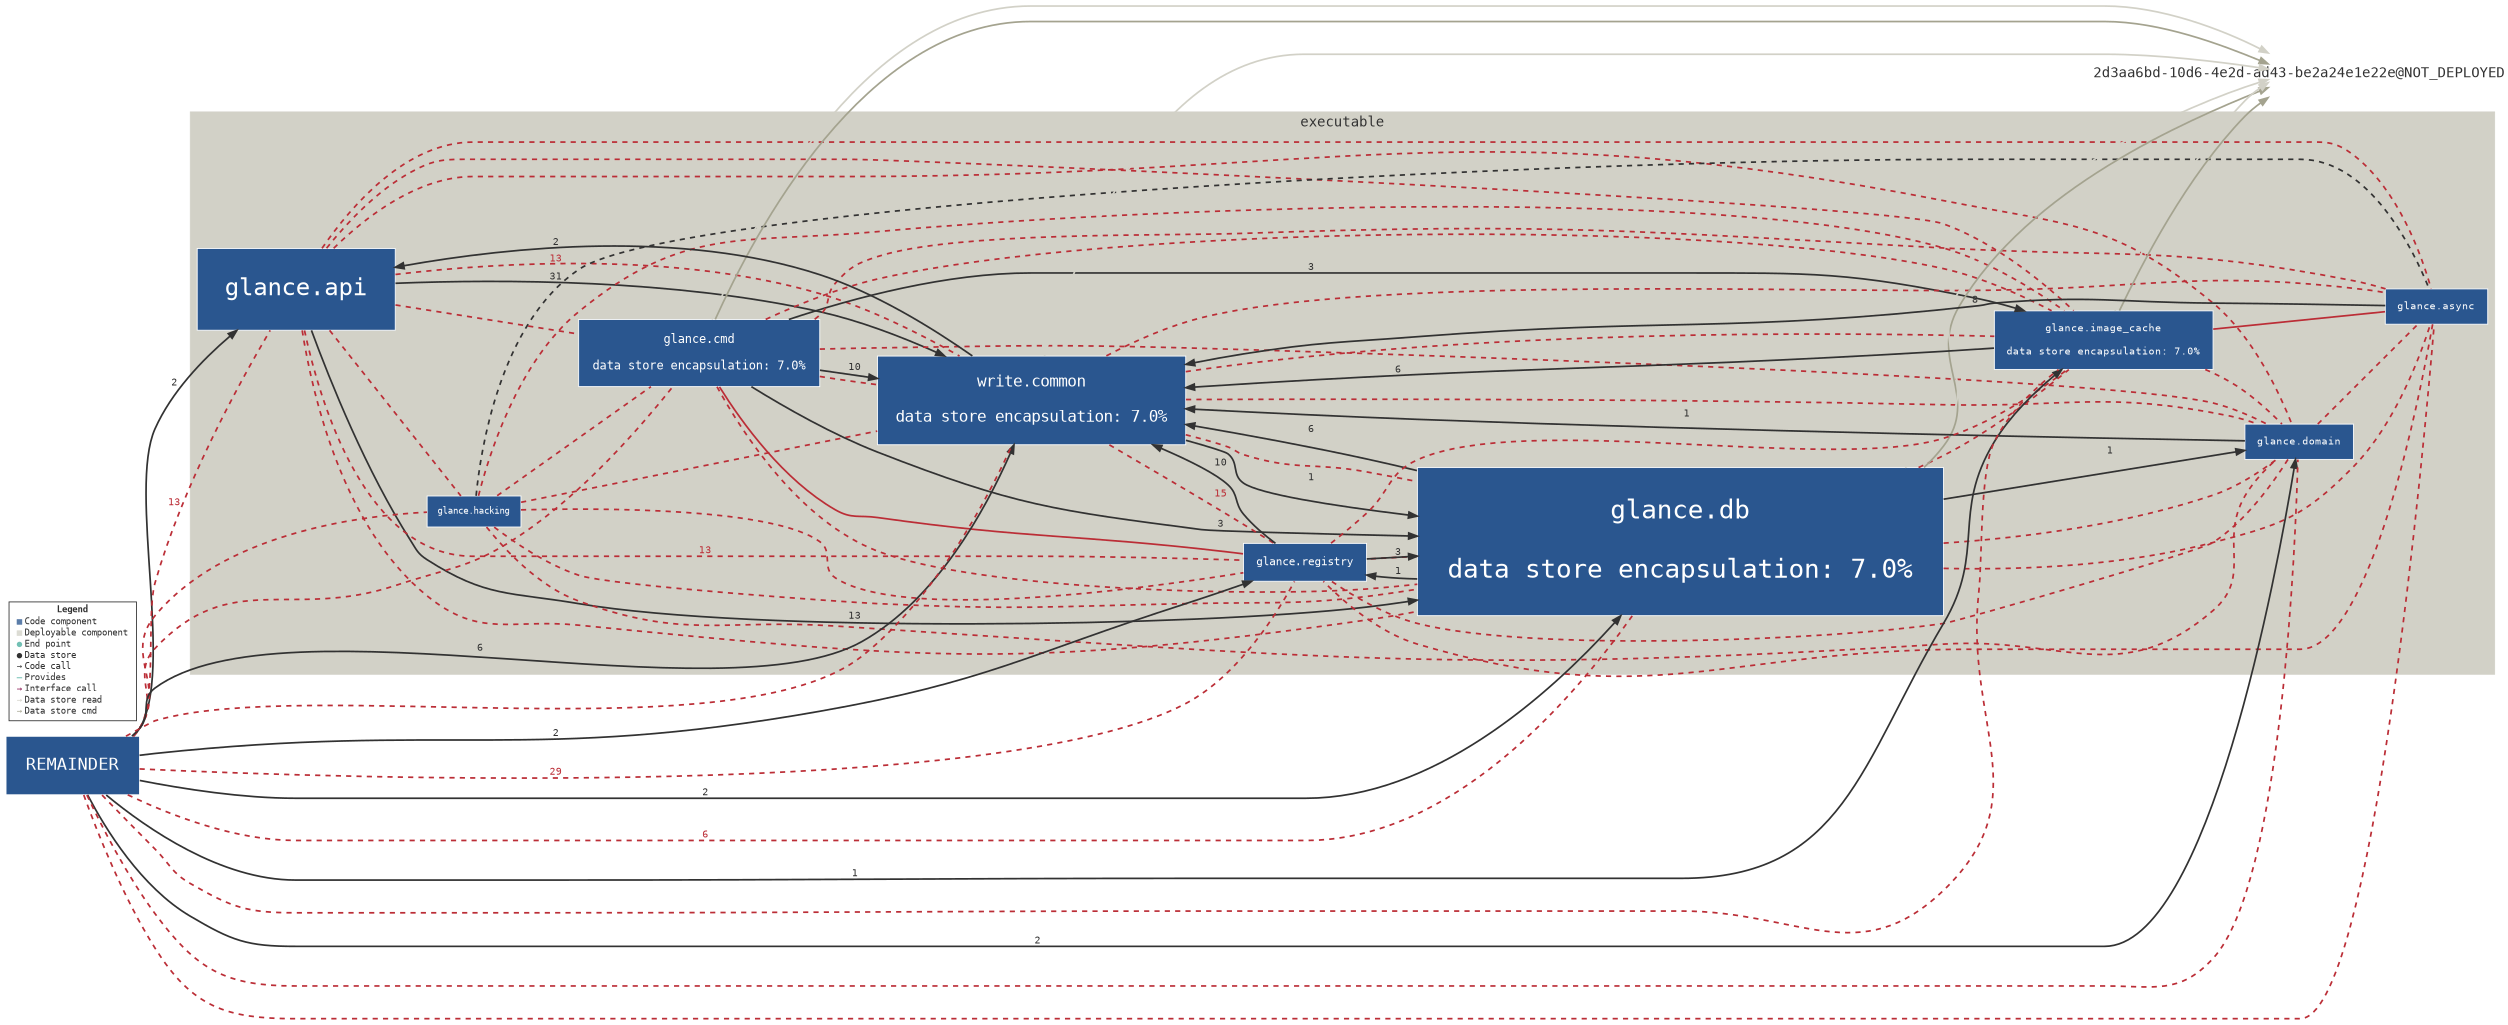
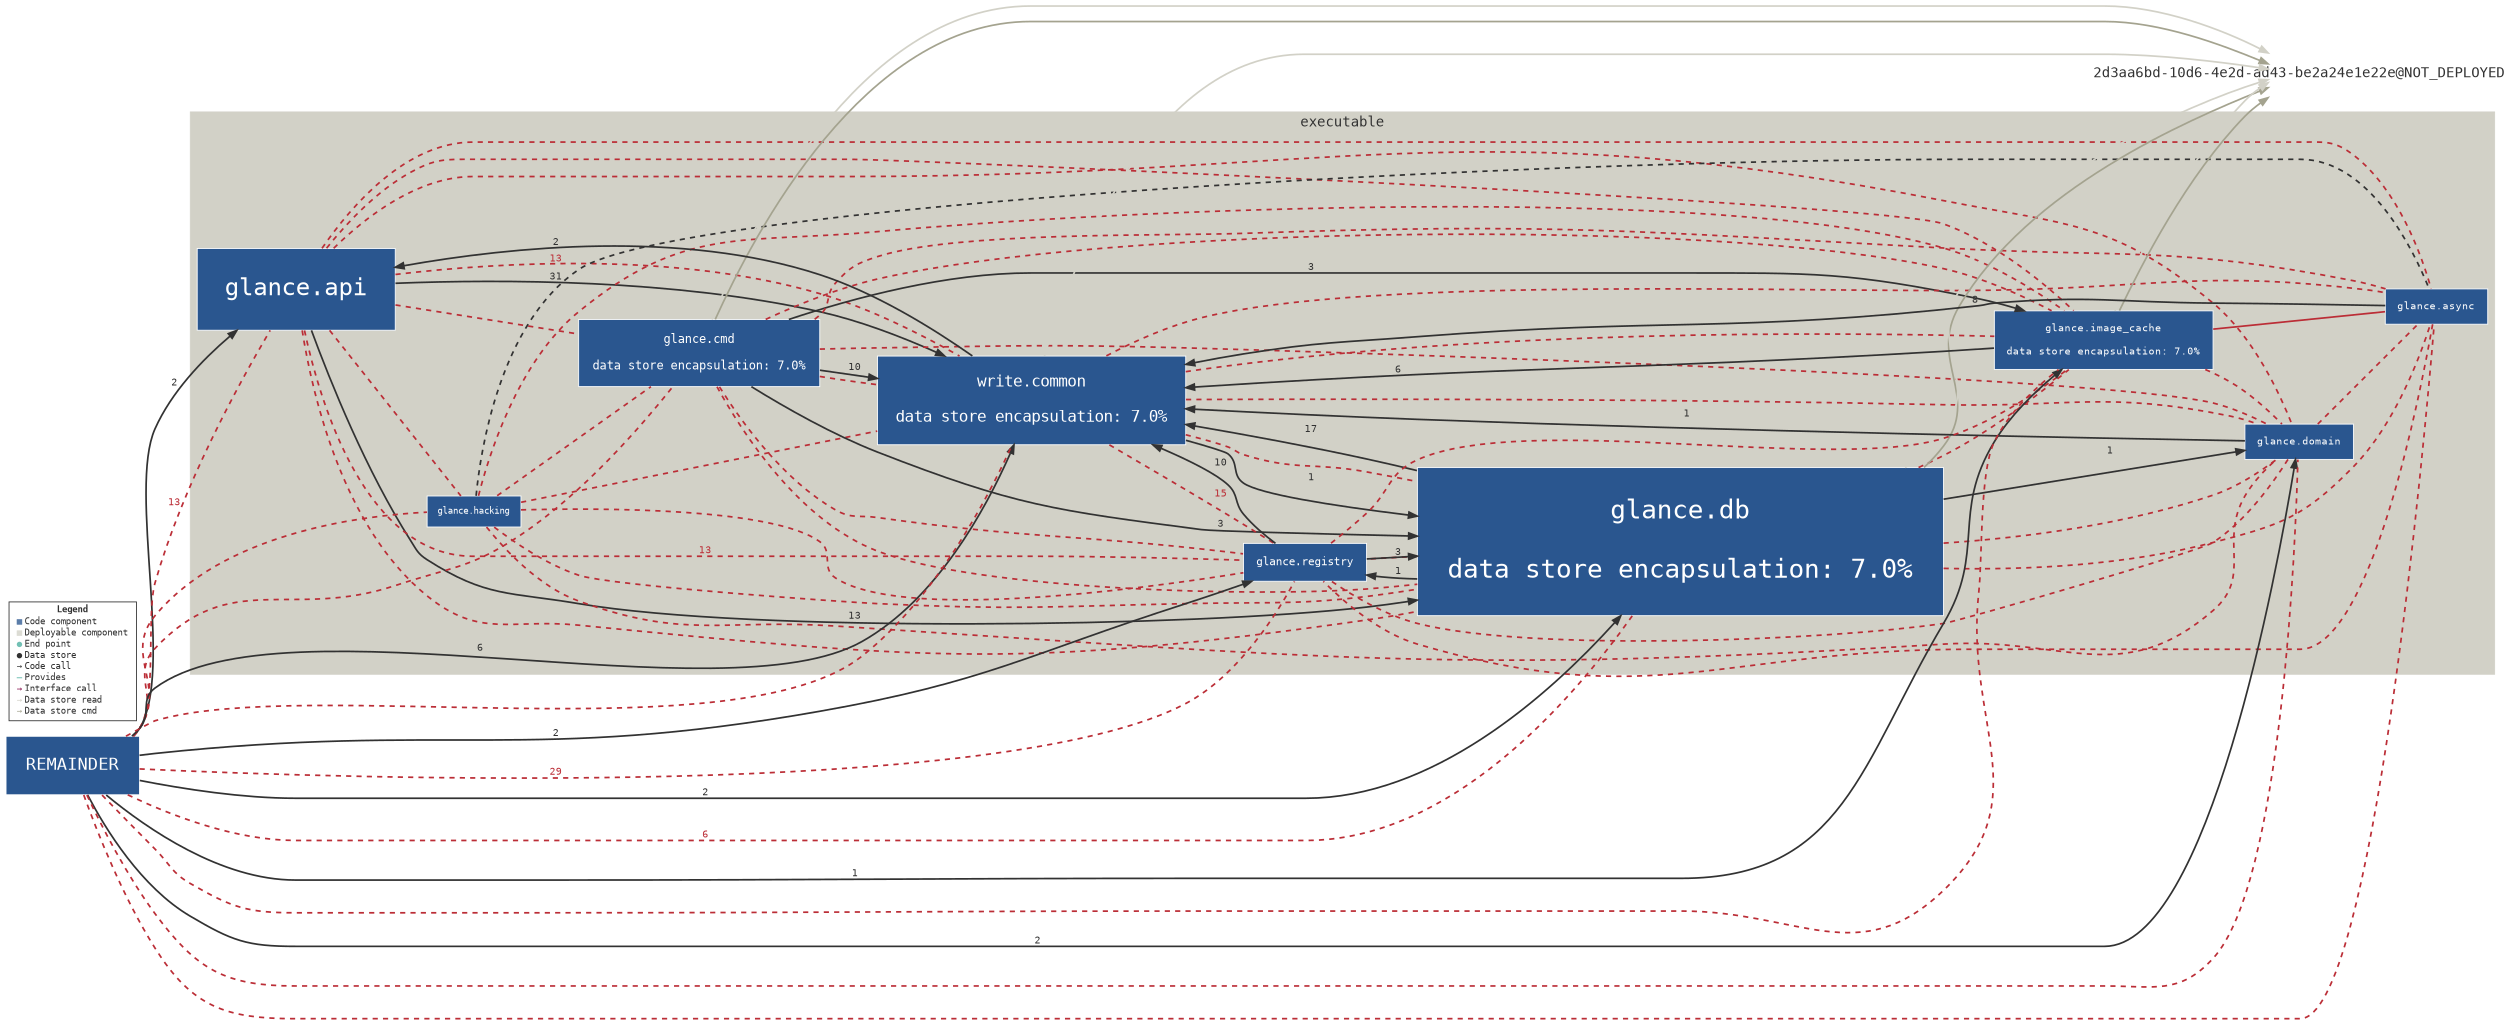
edge "glance.db data store encapsulation: 7.0%" -> "write.common data store encapsulation: 7.0%": label "  6" -> "  17"
edge "glance.cmd data store encapsulation: 7.0%" -> "glance.registry": style solid -> dashed
